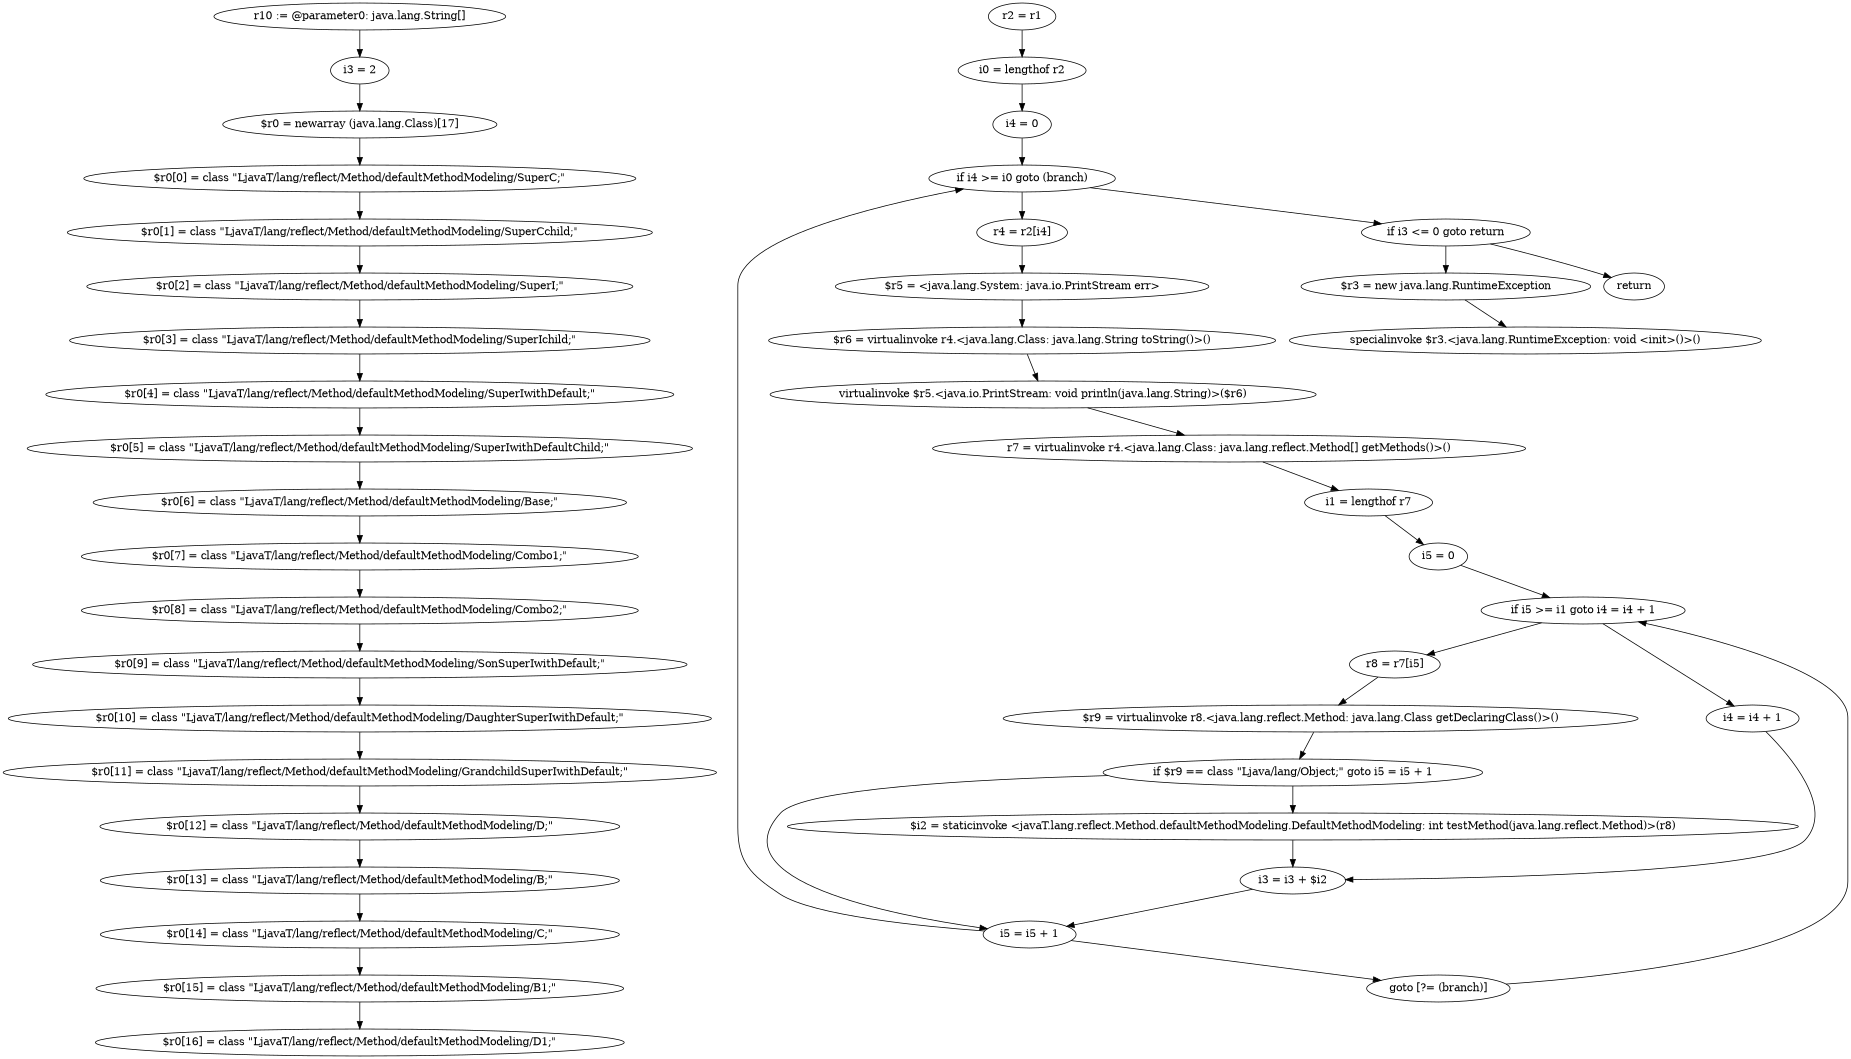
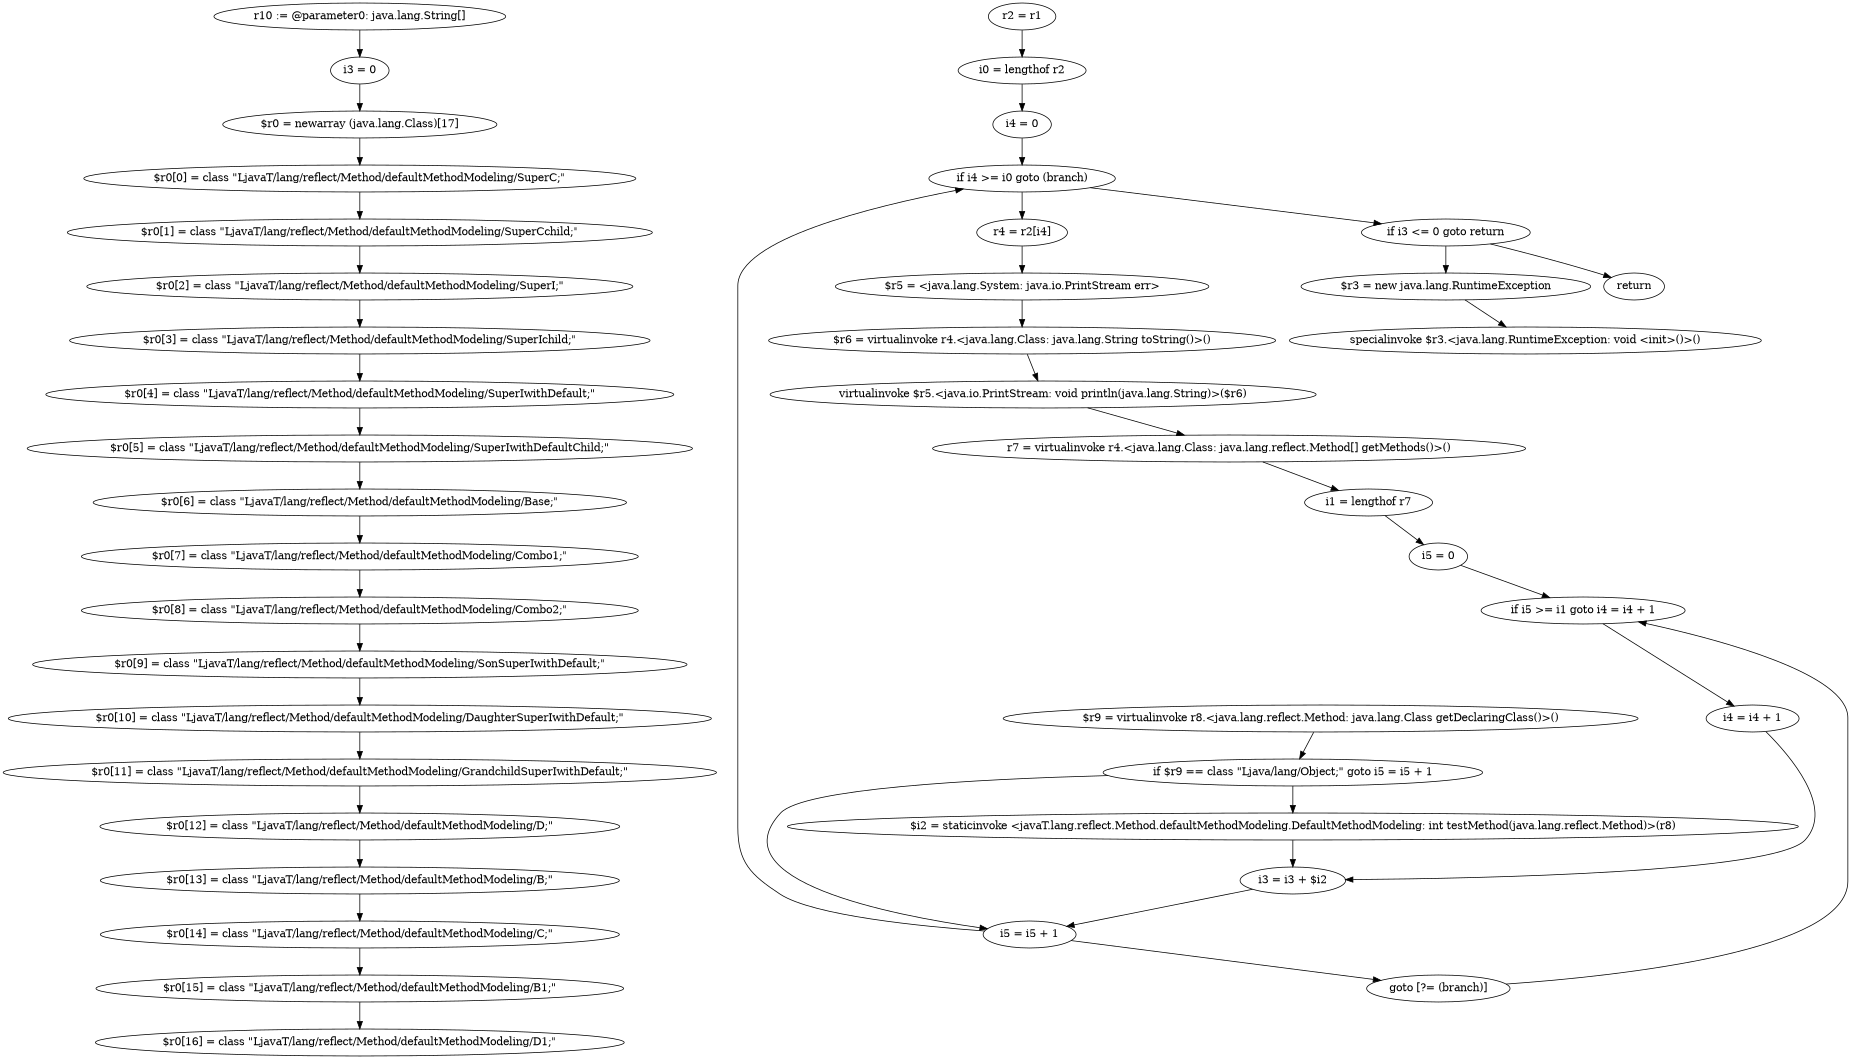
node "i3 = 2": label "i3 = 2" -> "i3 = 0"
node "r8 = r7[i5]": removed
